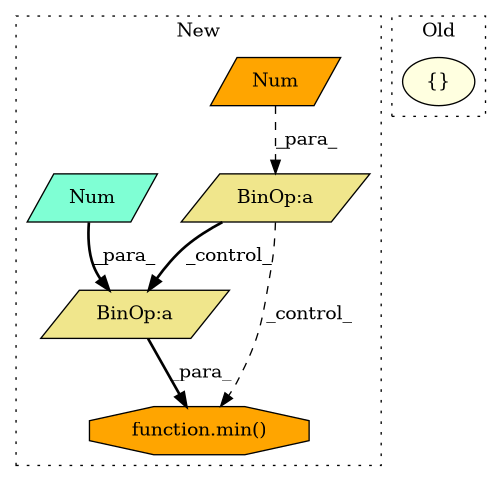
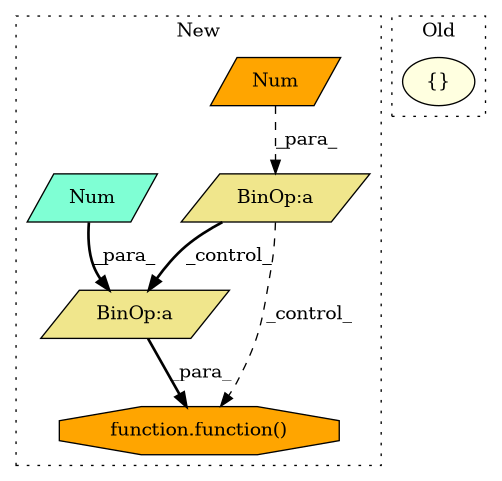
node "function.min()": label "function.min()" -> "function.function()"
